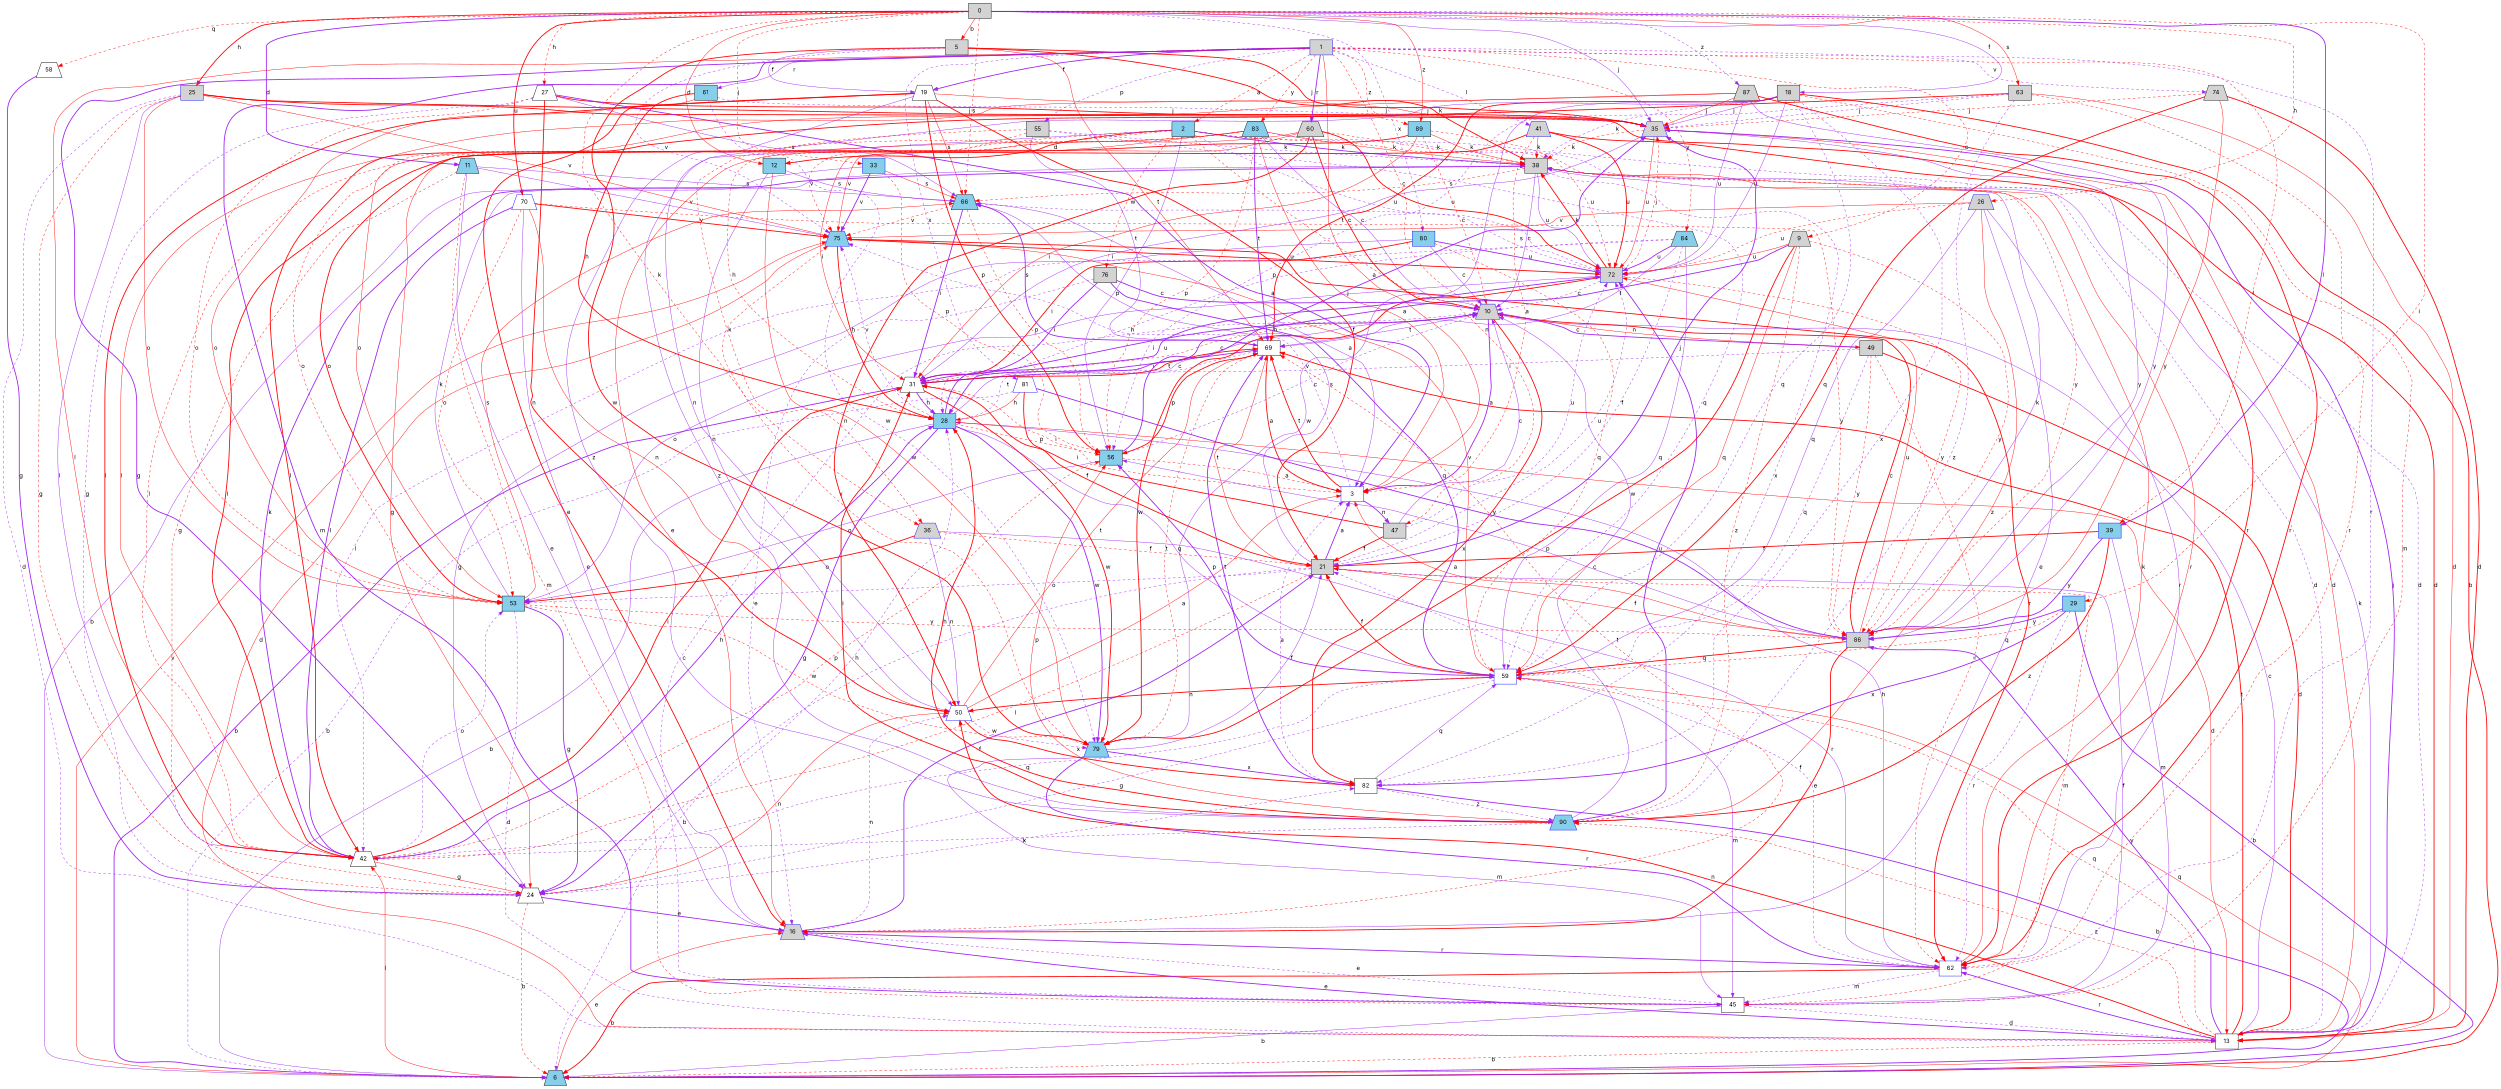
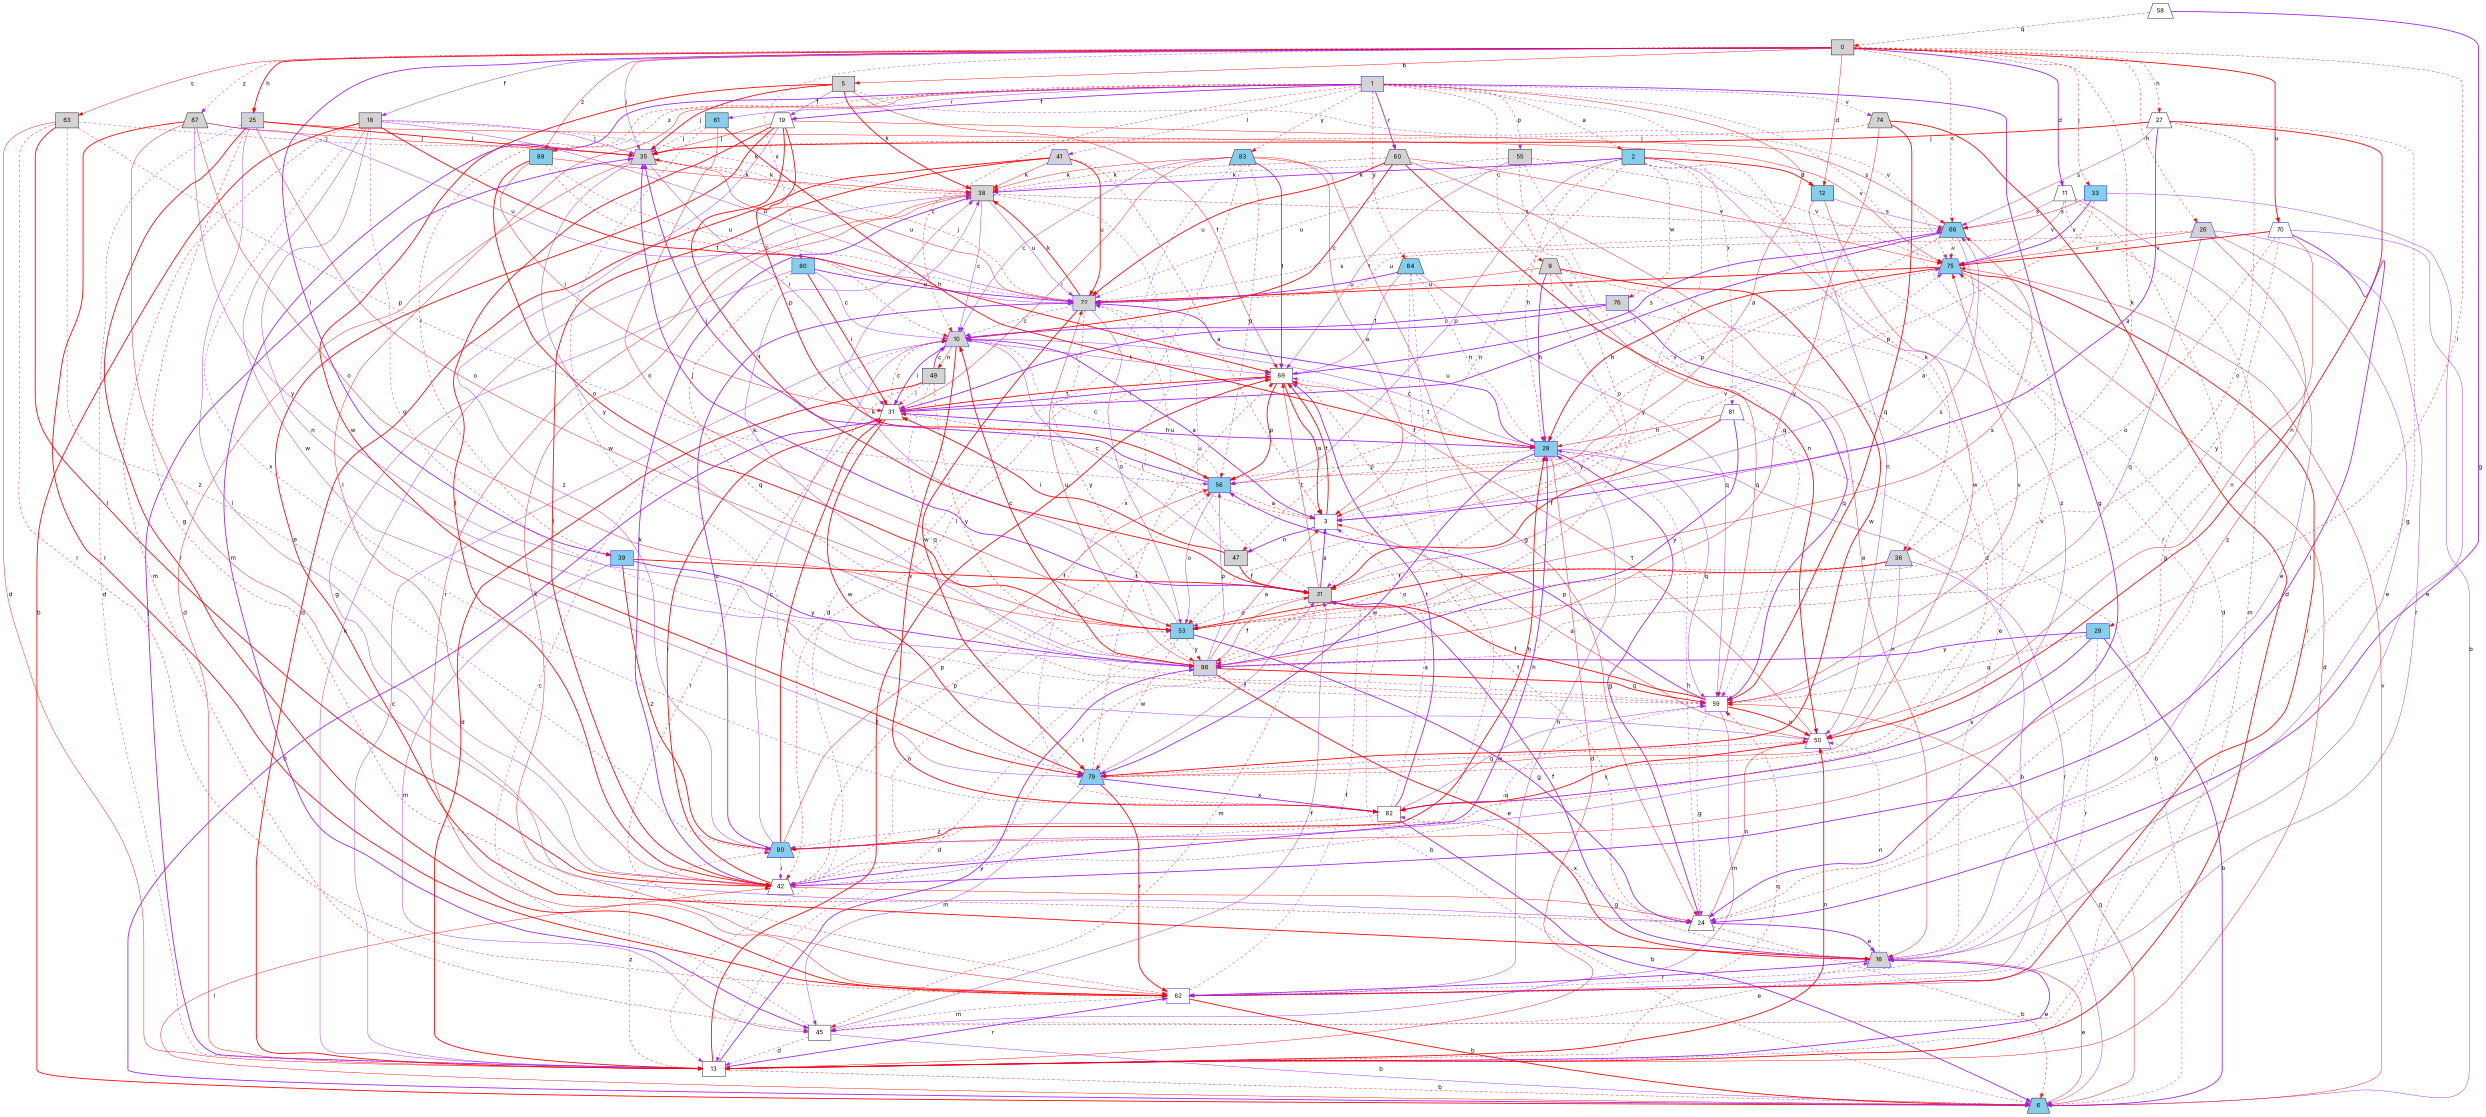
edge "0" -> "58": reversed
node "11": fillcolor skyblue -> white
edge "89" -> "72": color red -> purple
node "76": color black -> blue
node "56": color black -> blue
edge "79" -> "62": color purple -> red
